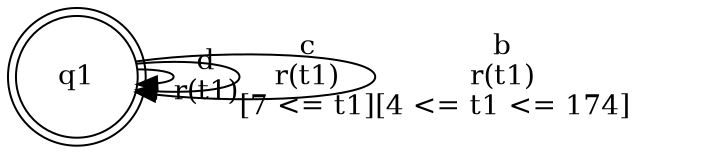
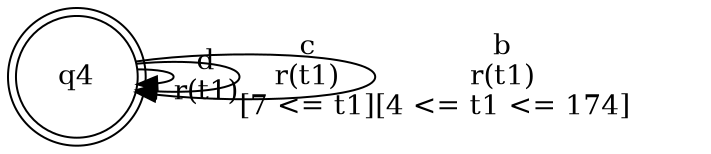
node "q1": label "q1" -> "q4"
